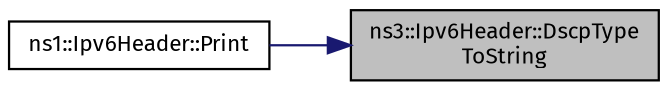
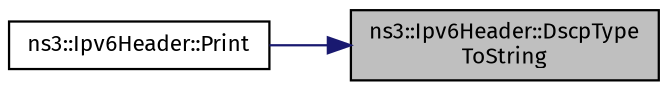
node "ns1::Ipv6Header::Print": label "ns1::Ipv6Header::Print" -> "ns3::Ipv6Header::Print"
